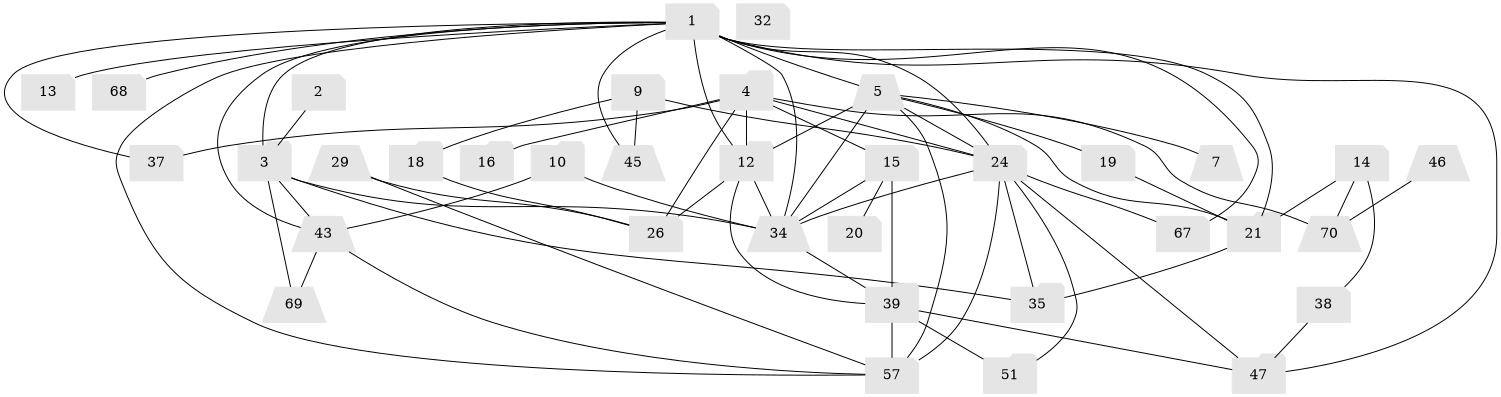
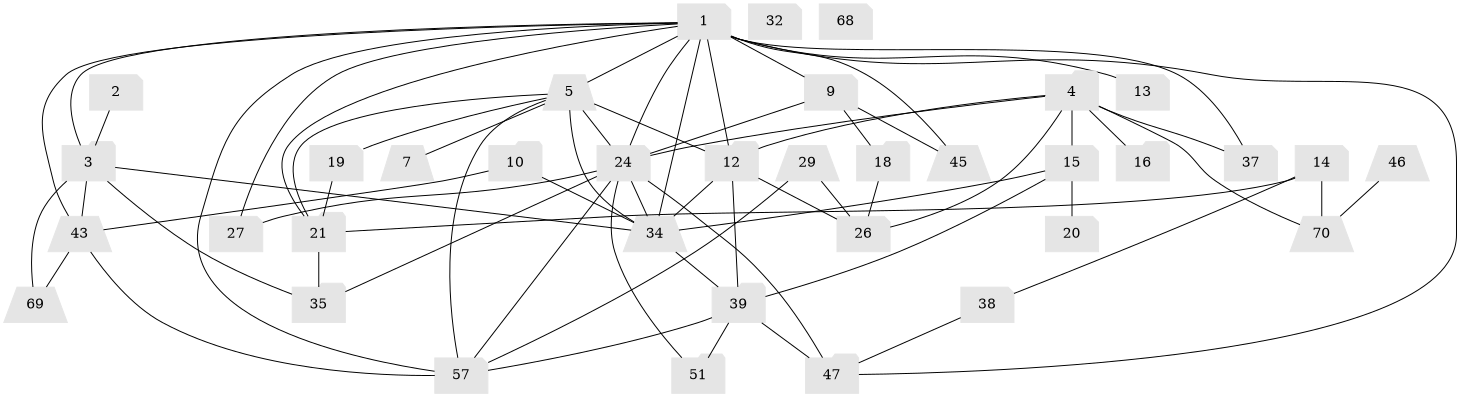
edge "1" -- "68": now "1" -- "9"
node "67": label "67" -> "27"
